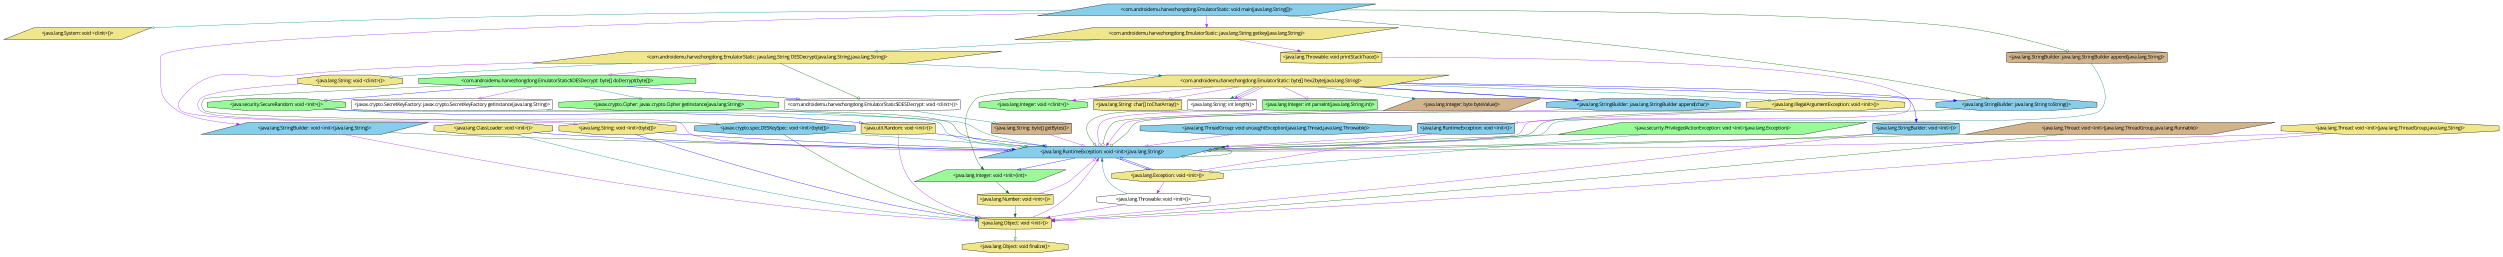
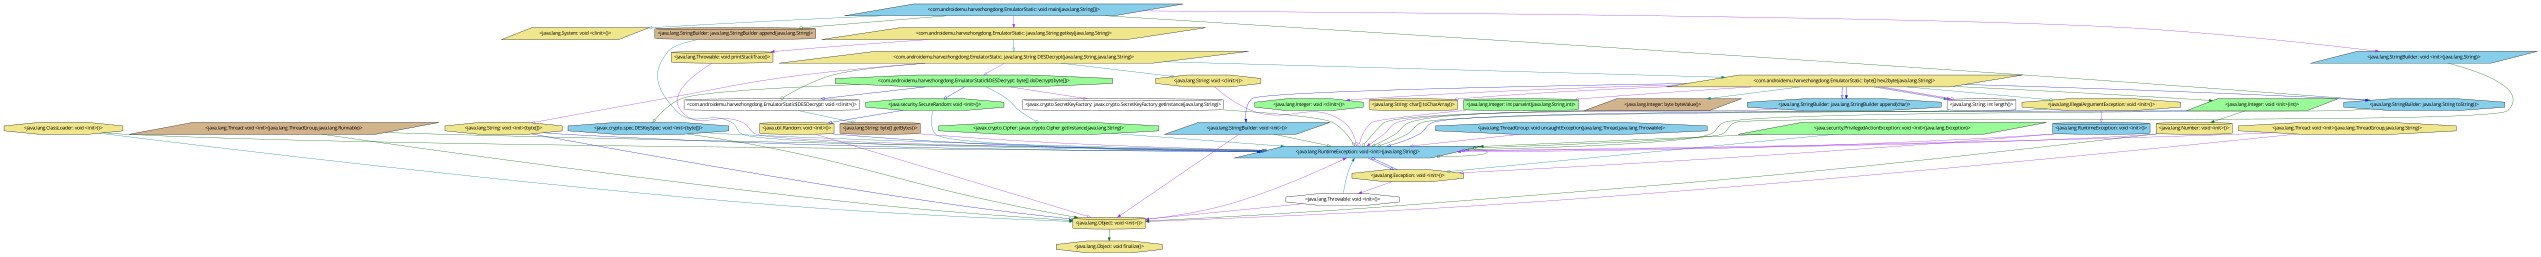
node "<java.lang.StringBuilder: void <init>()>": shape cylinder -> parallelogram
edge "<java.lang.ClassLoader: void <init>()>" -> "<java.lang.RuntimeException: void <init>(java.lang.String)>": color blue -> darkgreen
edge "<java.lang.RuntimeException: void <init>(java.lang.String)>" -> "<java.lang.Integer: void <init>(int)>": reversed
edge "<java.lang.StringBuilder: void <init>(java.lang.String)>" -> "<java.lang.Object: void <init>()>": removed
edge "<java.lang.Object: void <init>()>" -> "<java.lang.Object: void finalize()>": arrowhead onormal -> normal
